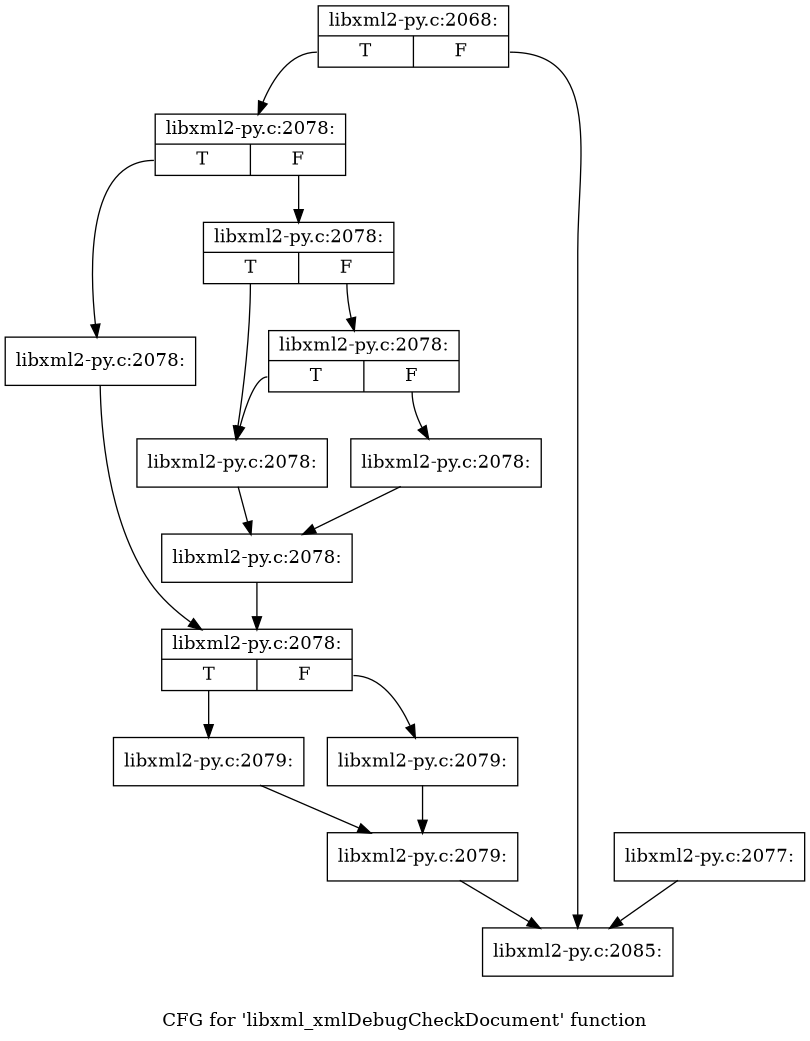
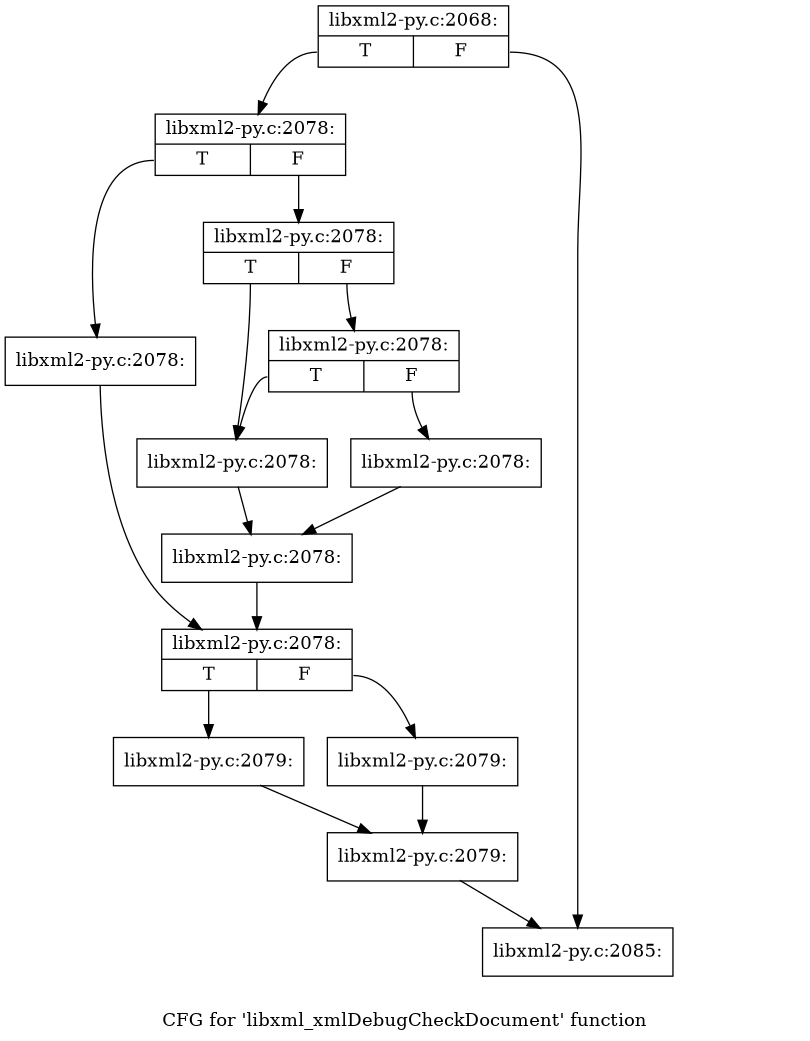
node "libxml2-py.c:2077:": removed
